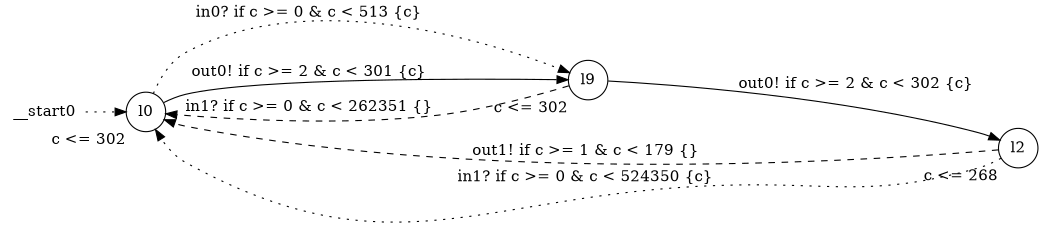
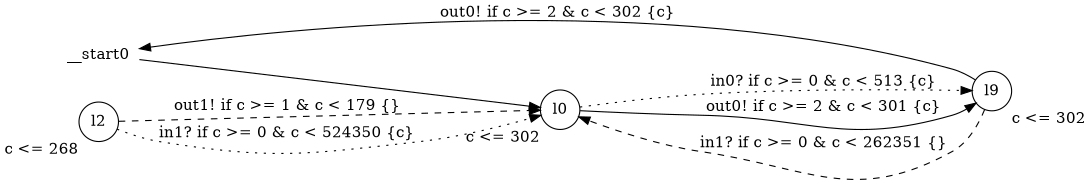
edge "l9 c <= 302" -> "l2 c <= 268": now "l9 c <= 302" -> "__start0"
edge "__start0" -> "l0 c <= 302": style dotted -> solid
